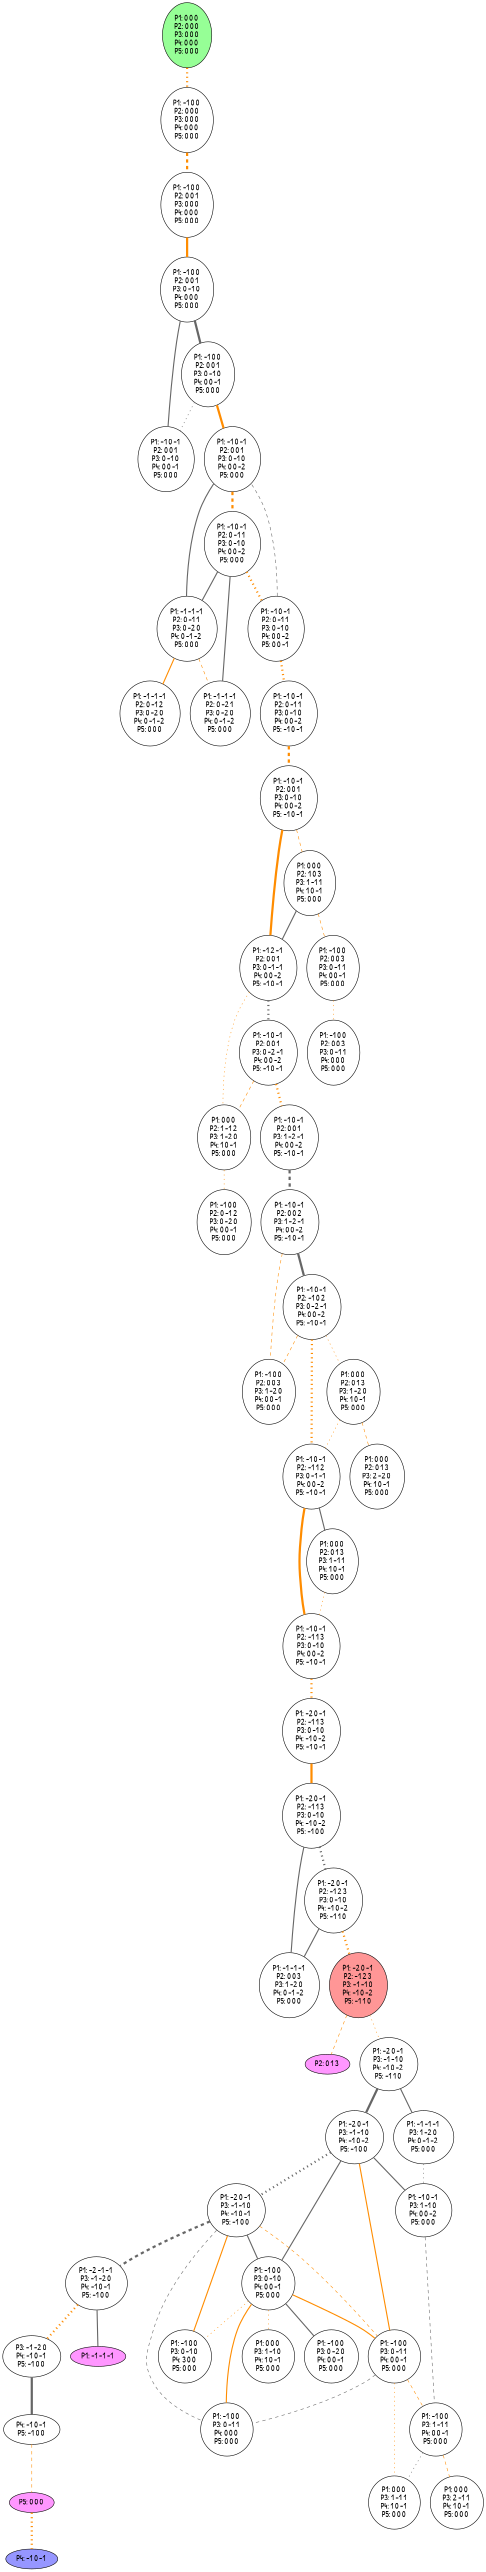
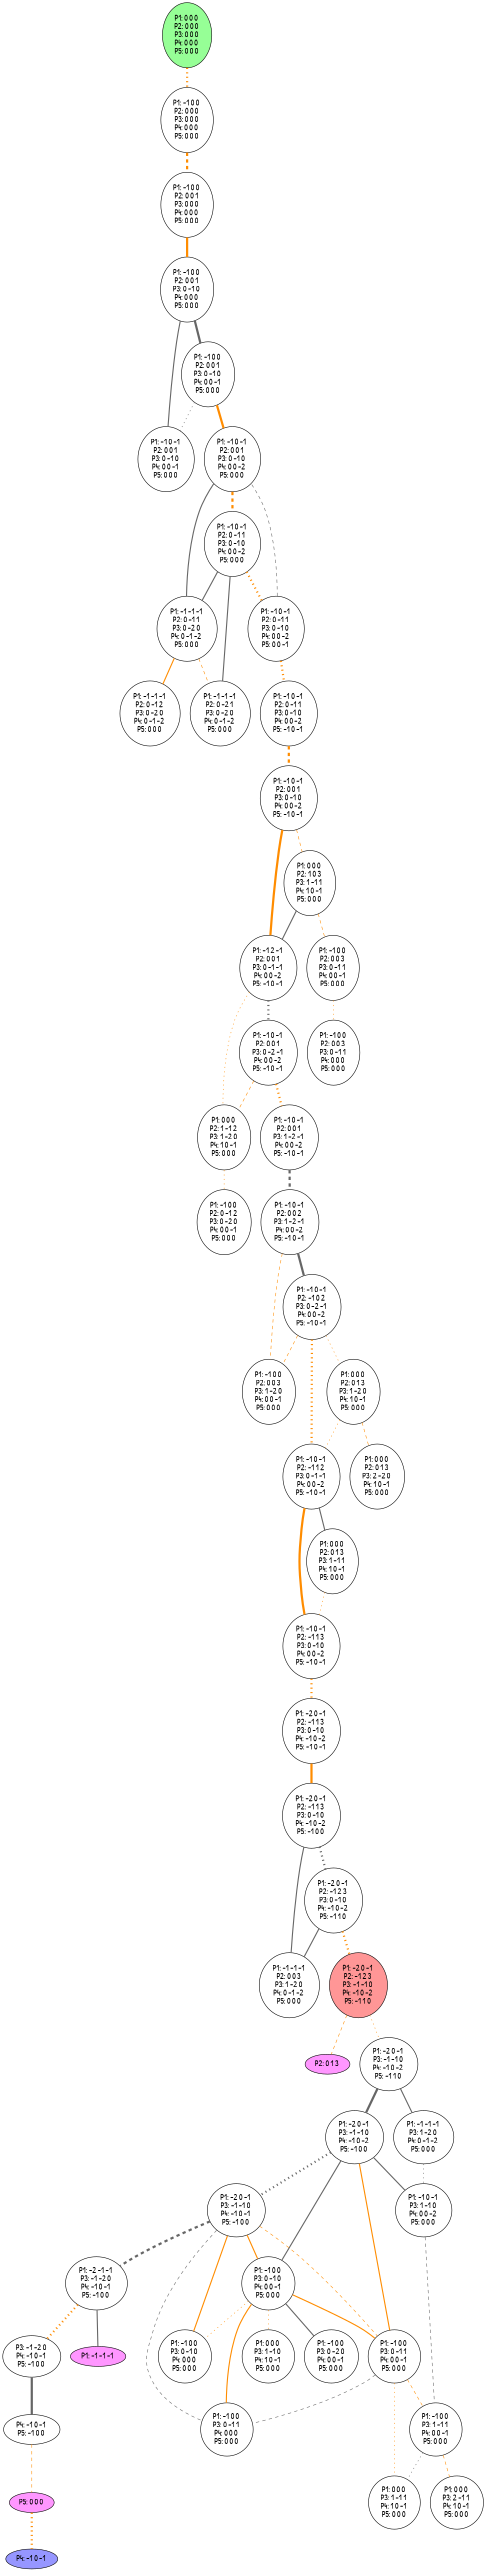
edge "P1: -2 0 -1 P3: -1 -1 0 P4: -1 0 -1 P5: -1 0 0" -- "P1: -1 0 0 P3: 0 -1 0 P4: 0 0 -1 P5: 0 0 0": color gray40 -> darkorange
node "P1: -1 0 0 P3: 0 -1 0 P4: 3 0 0 P5: 0 0 0": label "P1: -1 0 0 P3: 0 -1 0 P4: 3 0 0 P5: 0 0 0" -> "P1: -1 0 0 P3: 0 -1 0 P4: 0 0 0 P5: 0 0 0"
